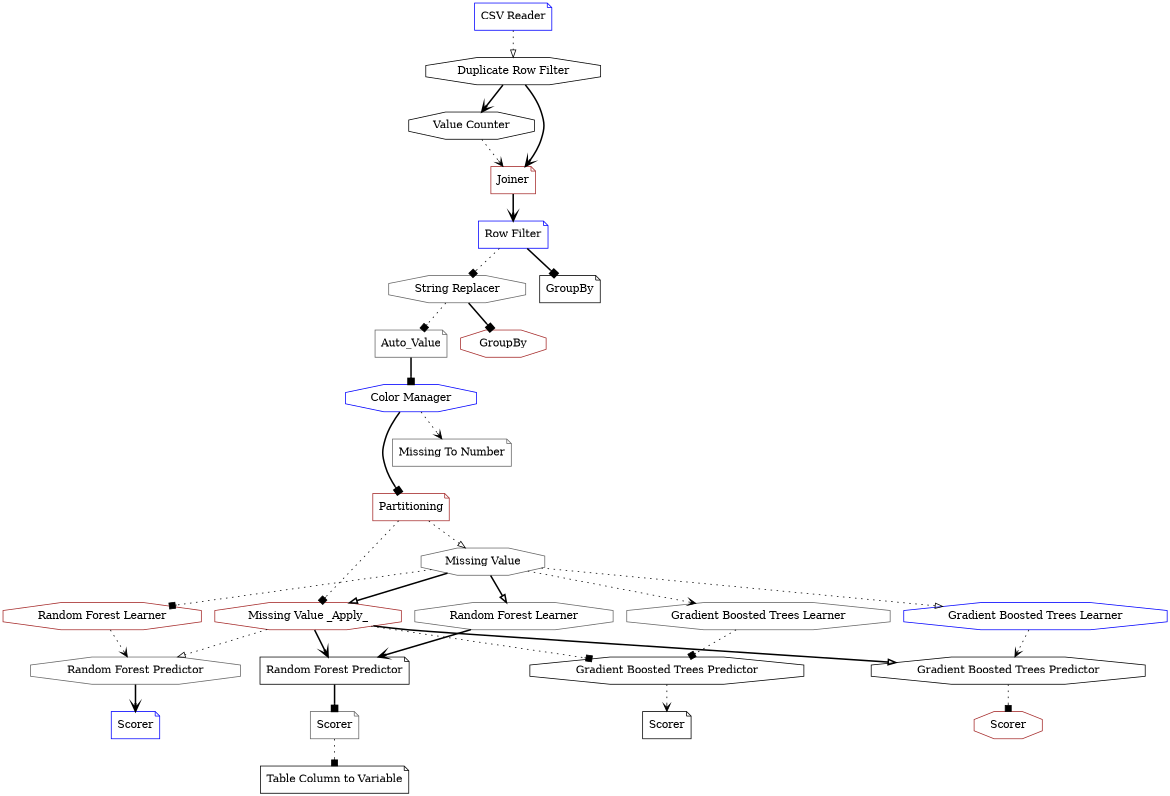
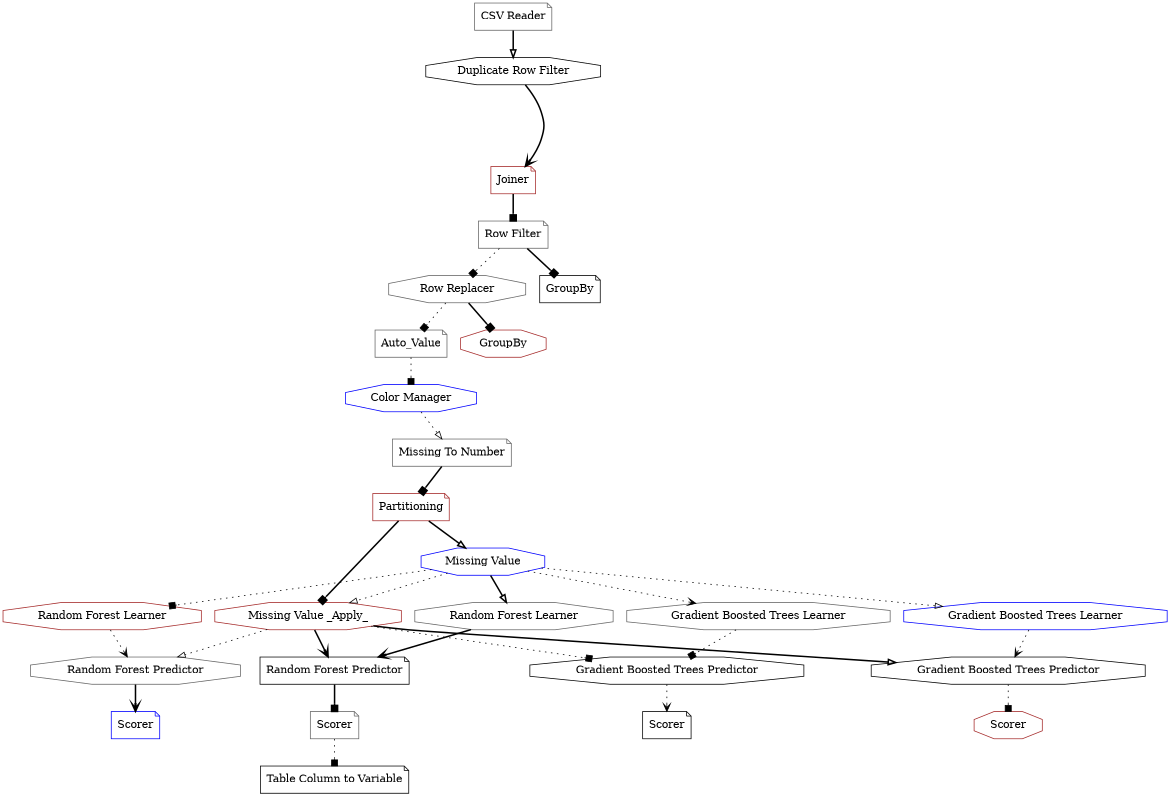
node "CSV Reader": color blue -> gray40
edge "CSV Reader" -> "Duplicate Row Filter": style dotted -> bold
node "Value Counter": removed
edge "Joiner" -> "Row Filter": arrowhead vee -> box
node "Row Filter": color blue -> gray40
node "String Replacer": label "String Replacer" -> "Row Replacer"
edge "Auto_Value" -> "Color Manager": style bold -> dotted
edge "Color Manager" -> "Missing To Number": arrowhead vee -> onormal
edge "Color Manager" -> "Partitioning": now "Missing To Number" -> "Partitioning"
edge "Partitioning" -> "Missing Value": style dotted -> bold
edge "Partitioning" -> "Missing Value _Apply_": style dotted -> bold
node "Missing Value": color gray40 -> blue
edge "Missing Value" -> "Missing Value _Apply_": style bold -> dotted
